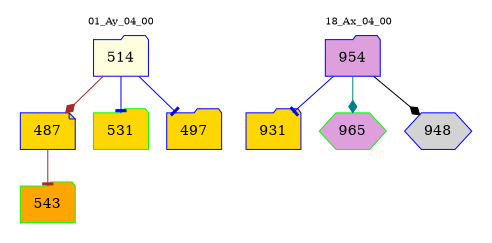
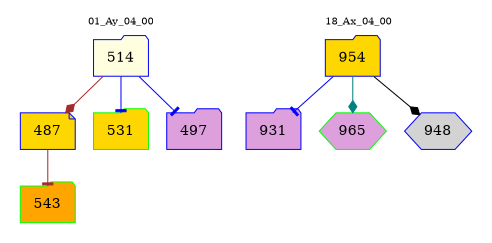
node "954": fillcolor plum -> gold
node "497": fillcolor gold -> plum
node "931": fillcolor gold -> plum
